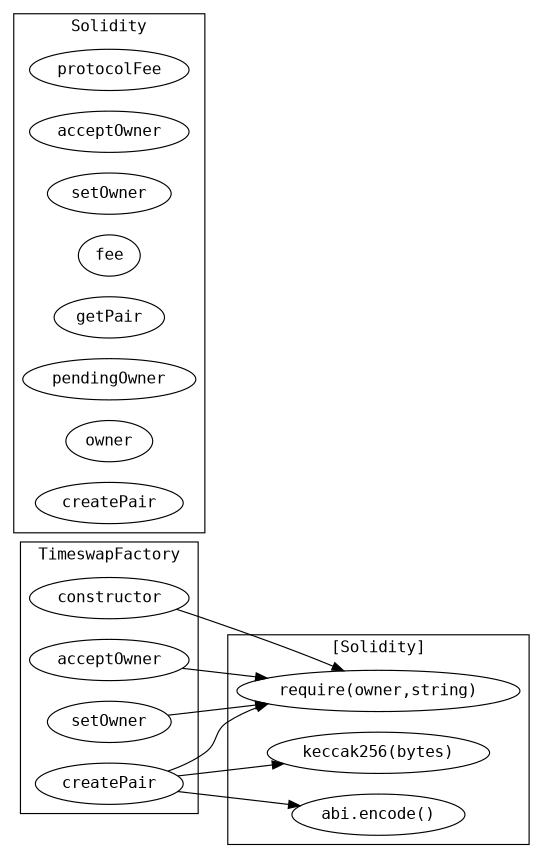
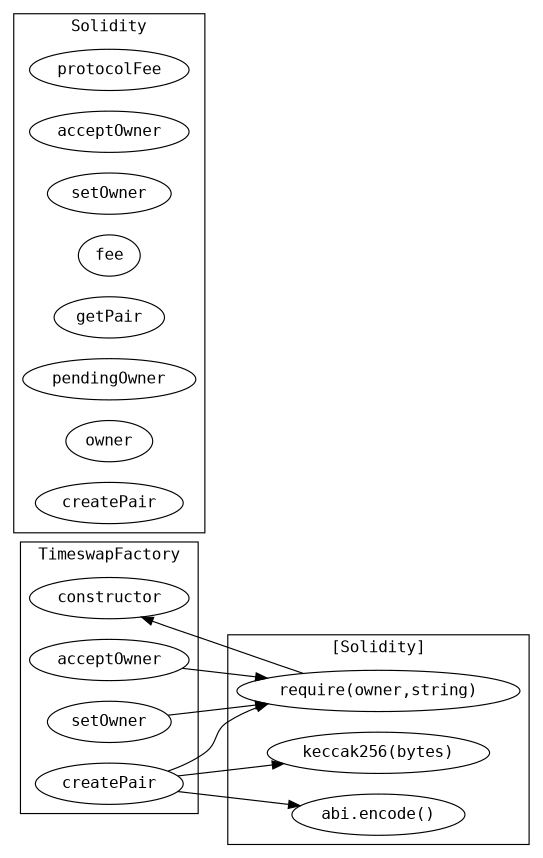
edge "constructor" -> "require(owner,string)": reversed
